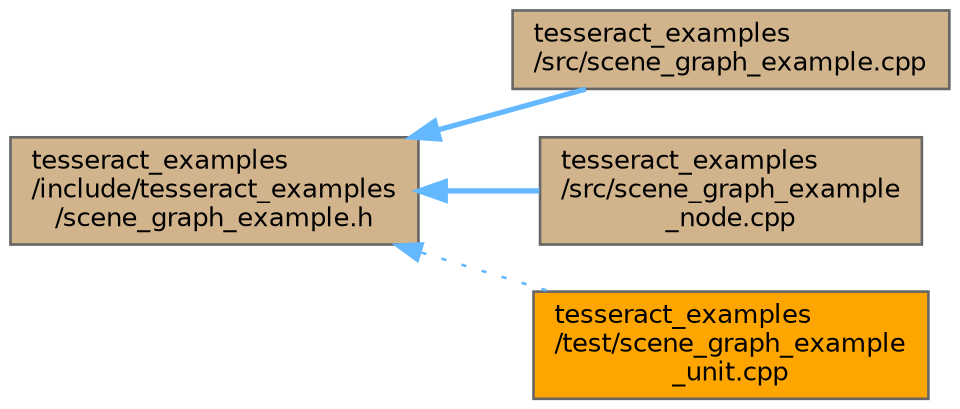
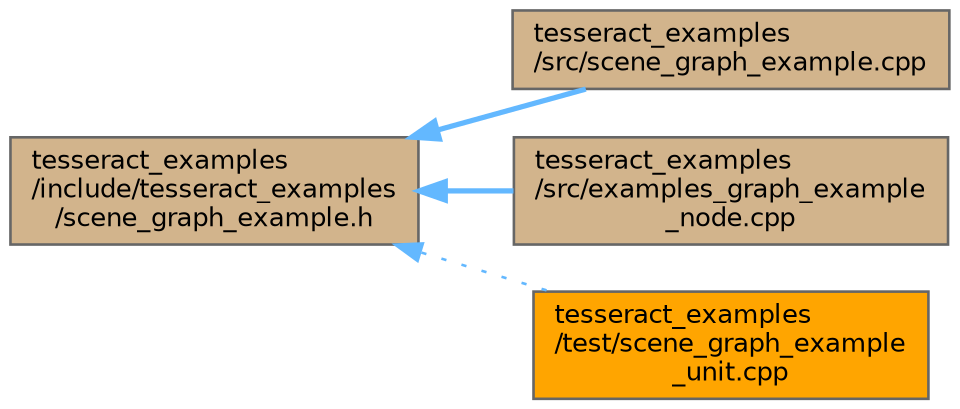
node "tesseract_examples /src/scene_graph_example _node.cpp": label "tesseract_examples /src/scene_graph_example _node.cpp" -> "tesseract_examples /src/examples_graph_example _node.cpp"
